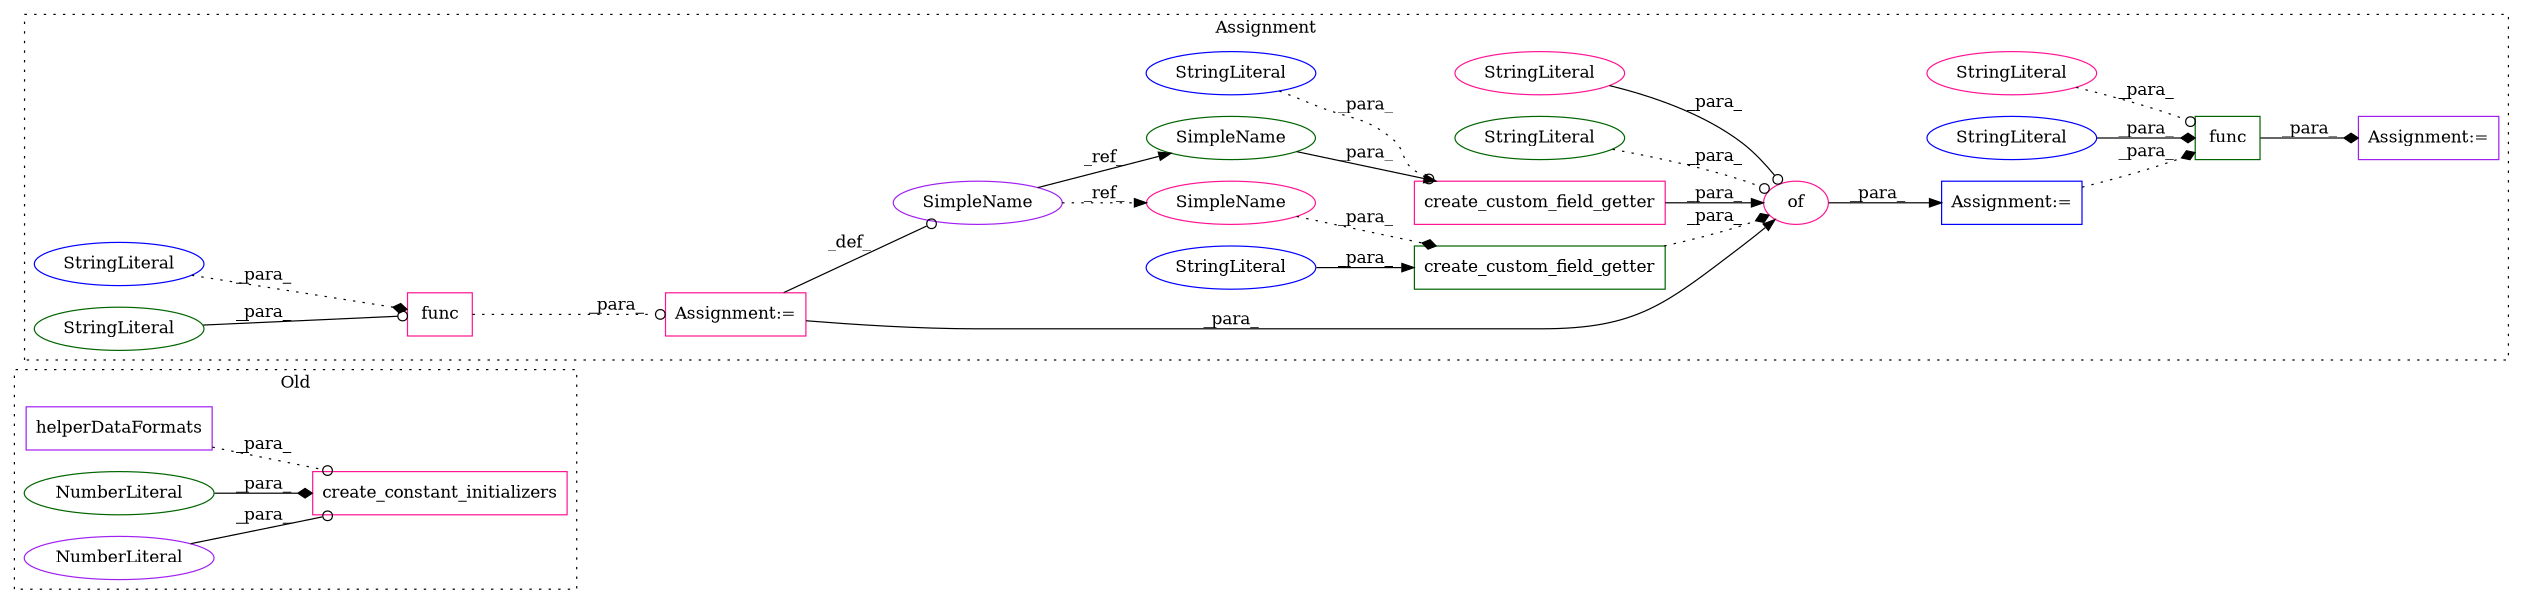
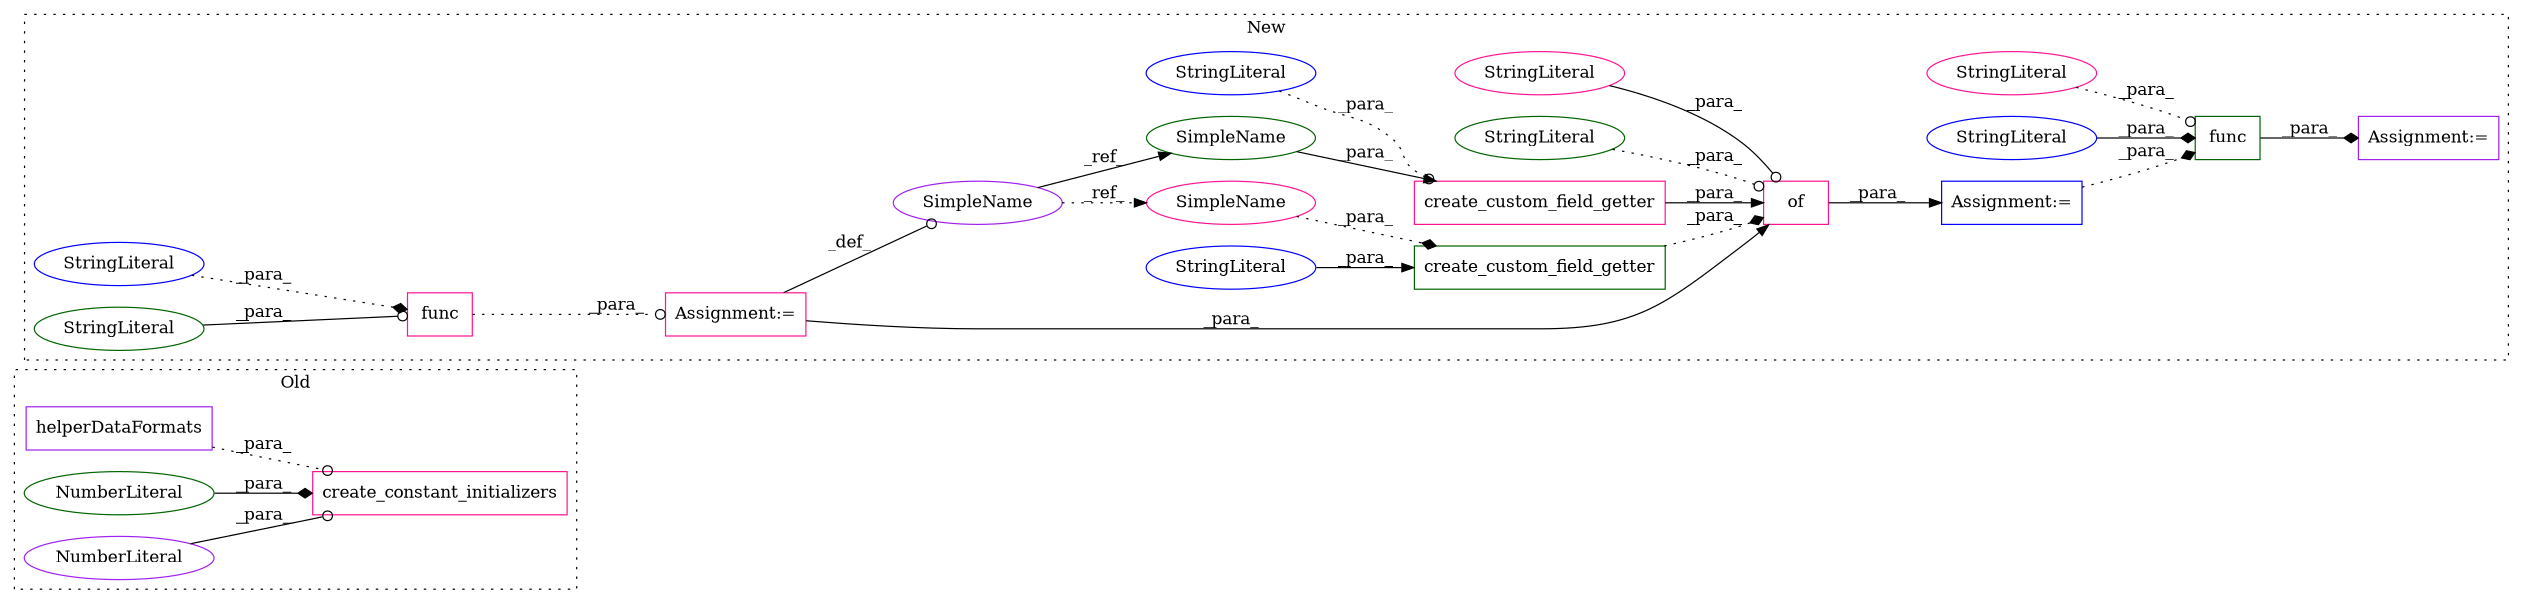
cluster "Assignment": label "Assignment" -> "New"
node "of": shape ellipse -> box
